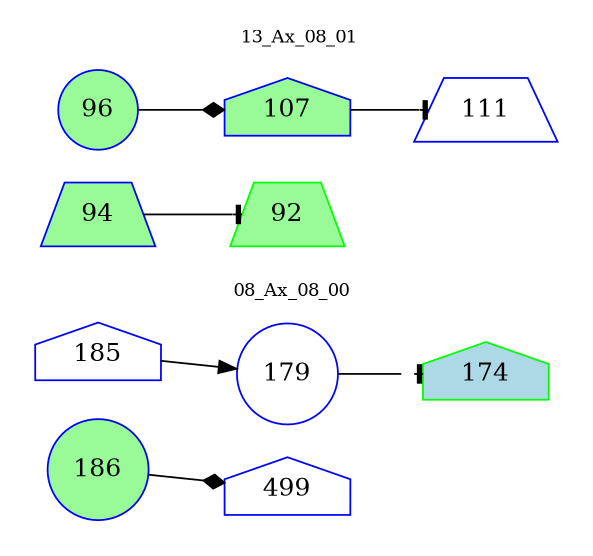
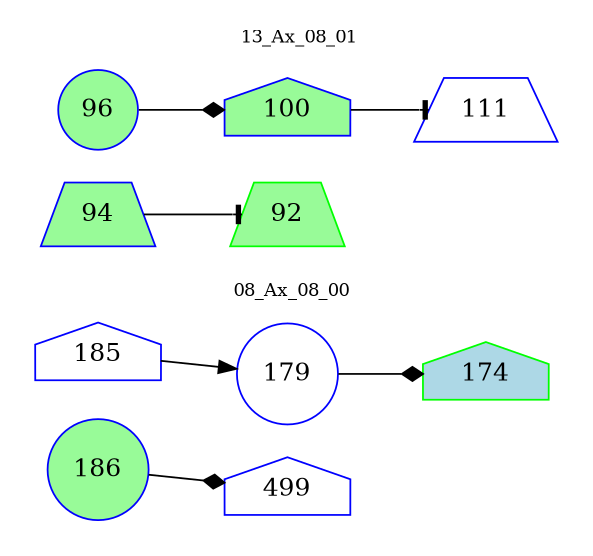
node "107": label "107" -> "100"
edge "179" -> "174": arrowhead tee -> diamond
